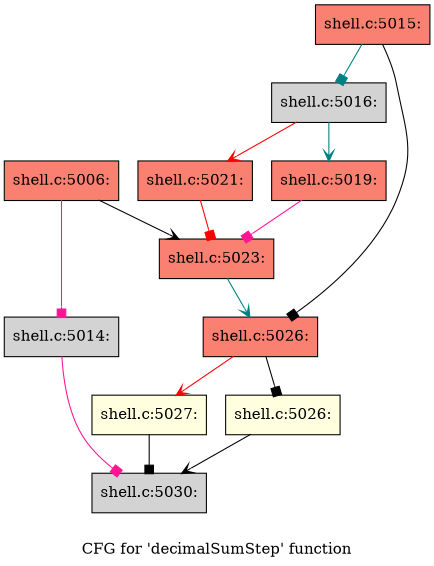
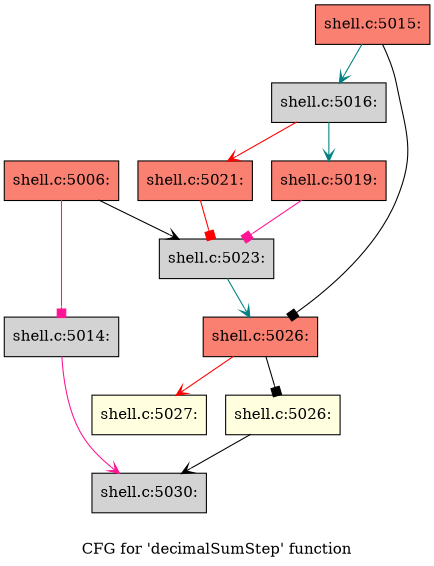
edge "shell.c:5015:" -> "shell.c:5016:": arrowhead box -> vee
node "shell.c:5023:": fillcolor salmon -> lightgrey
edge "shell.c:5014:" -> "shell.c:5030:": arrowhead box -> vee
edge "shell.c:5027:" -> "shell.c:5030:": removed
